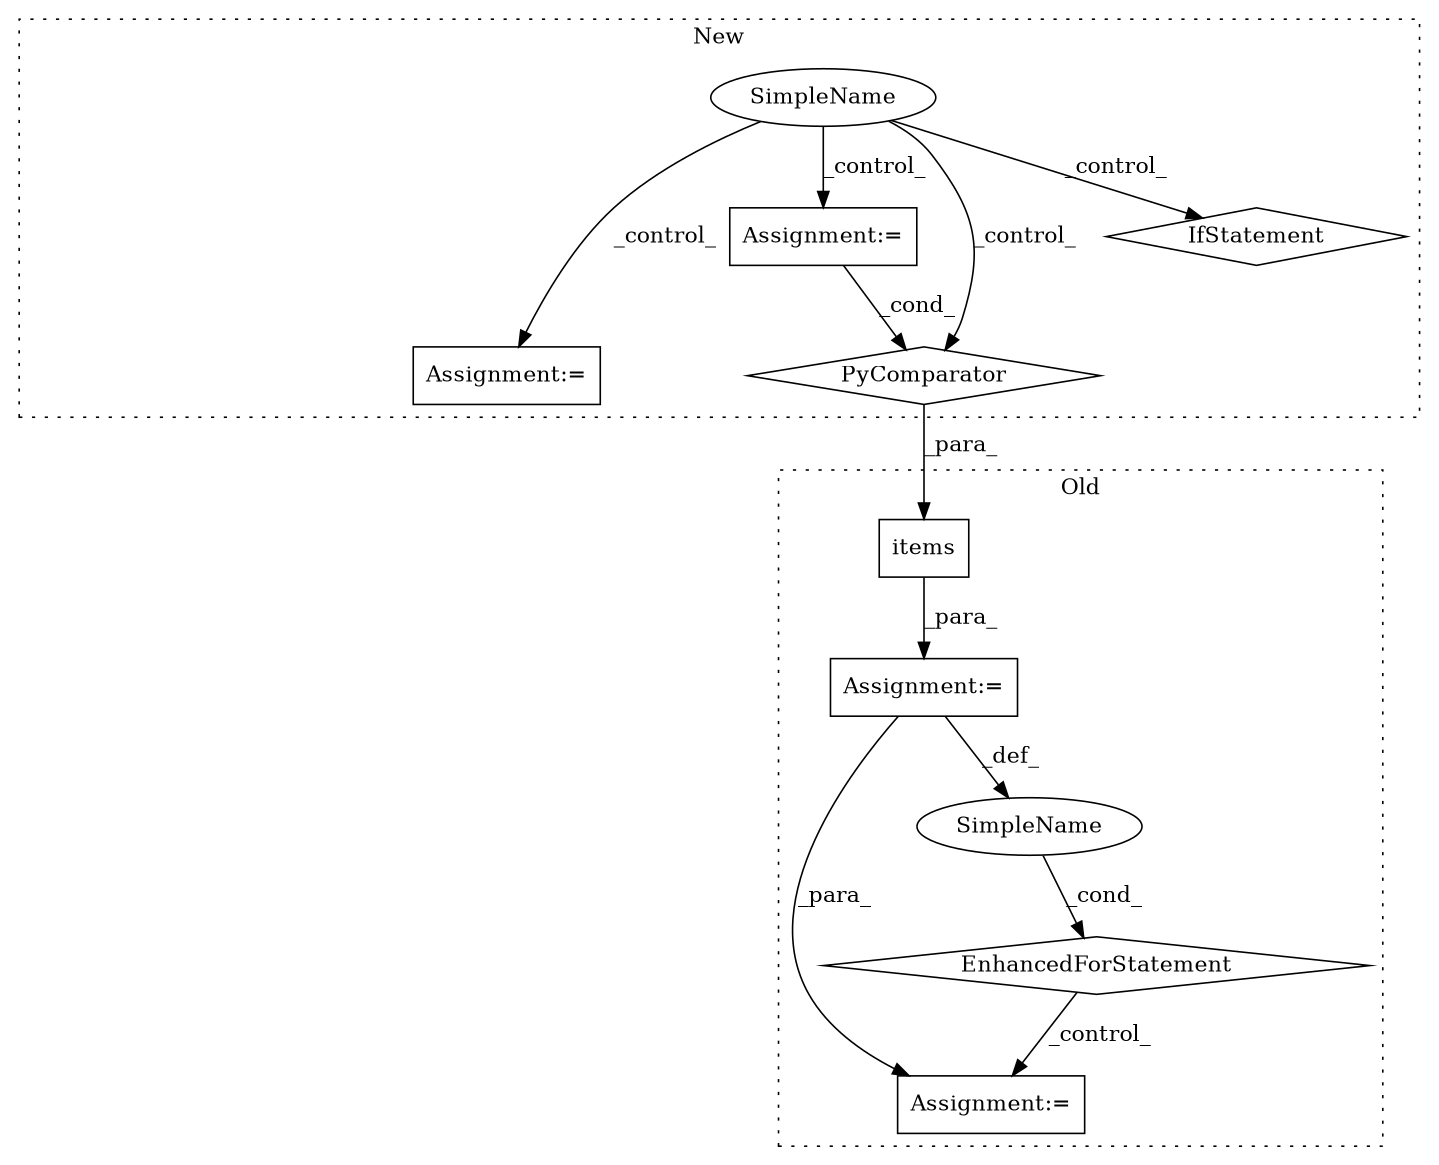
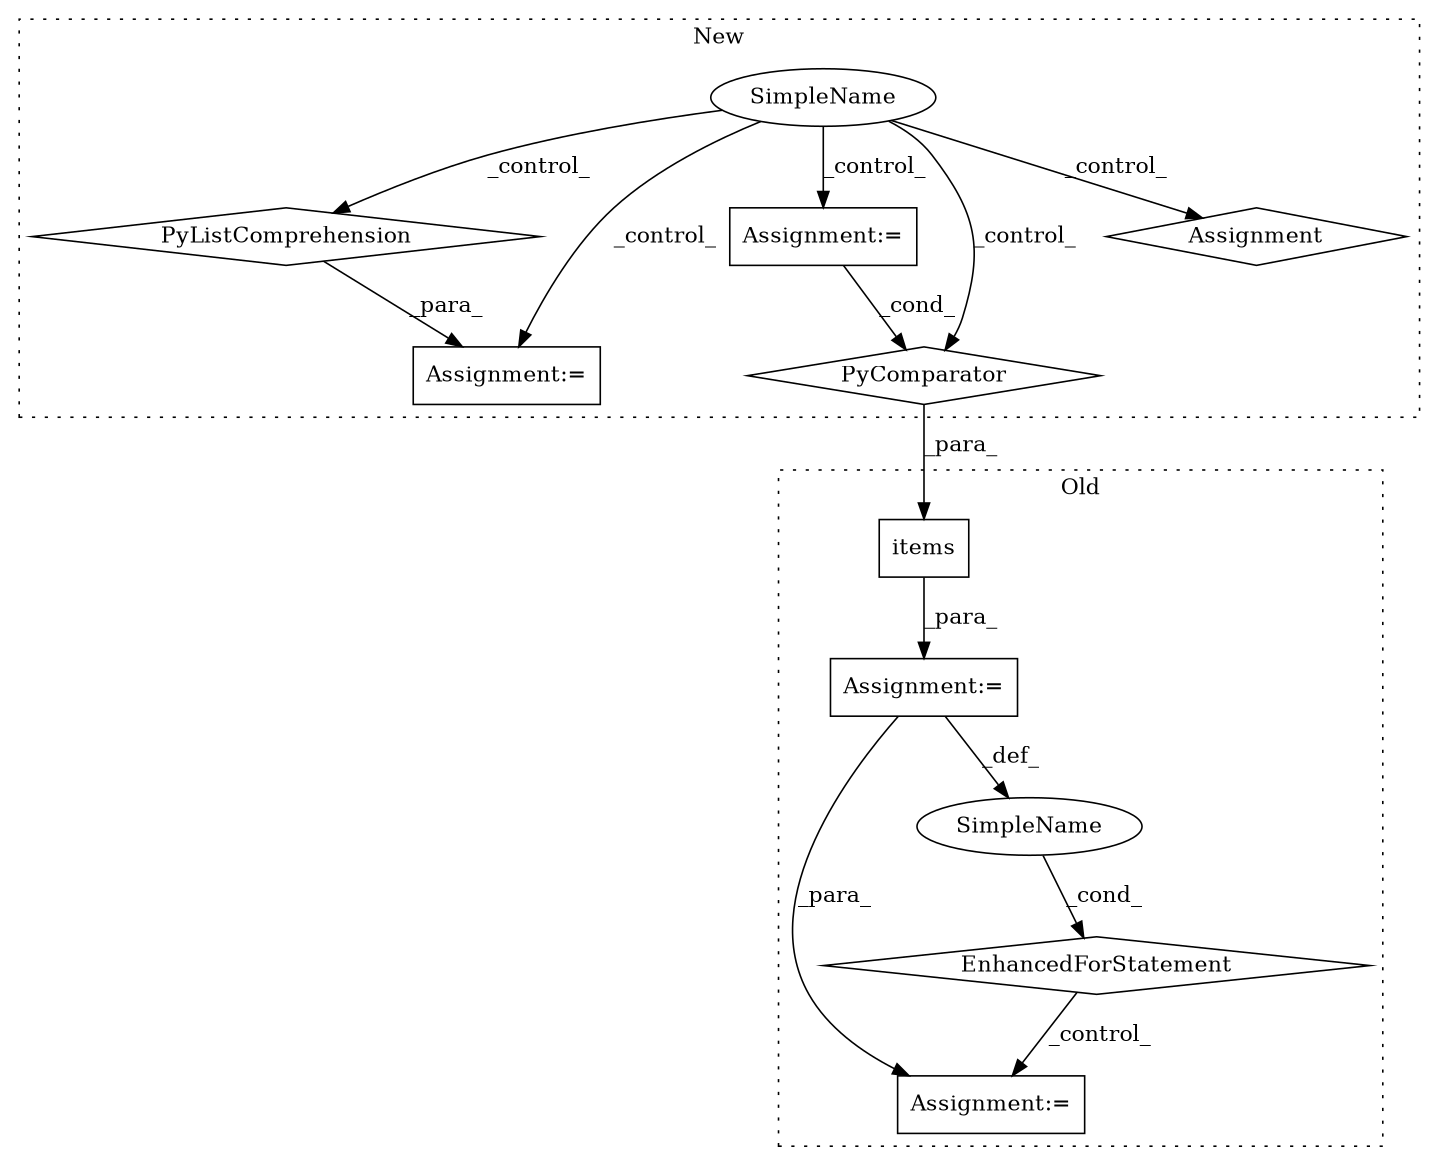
node "PyListComprehension": added
node "IfStatement": label "IfStatement" -> "Assignment"
